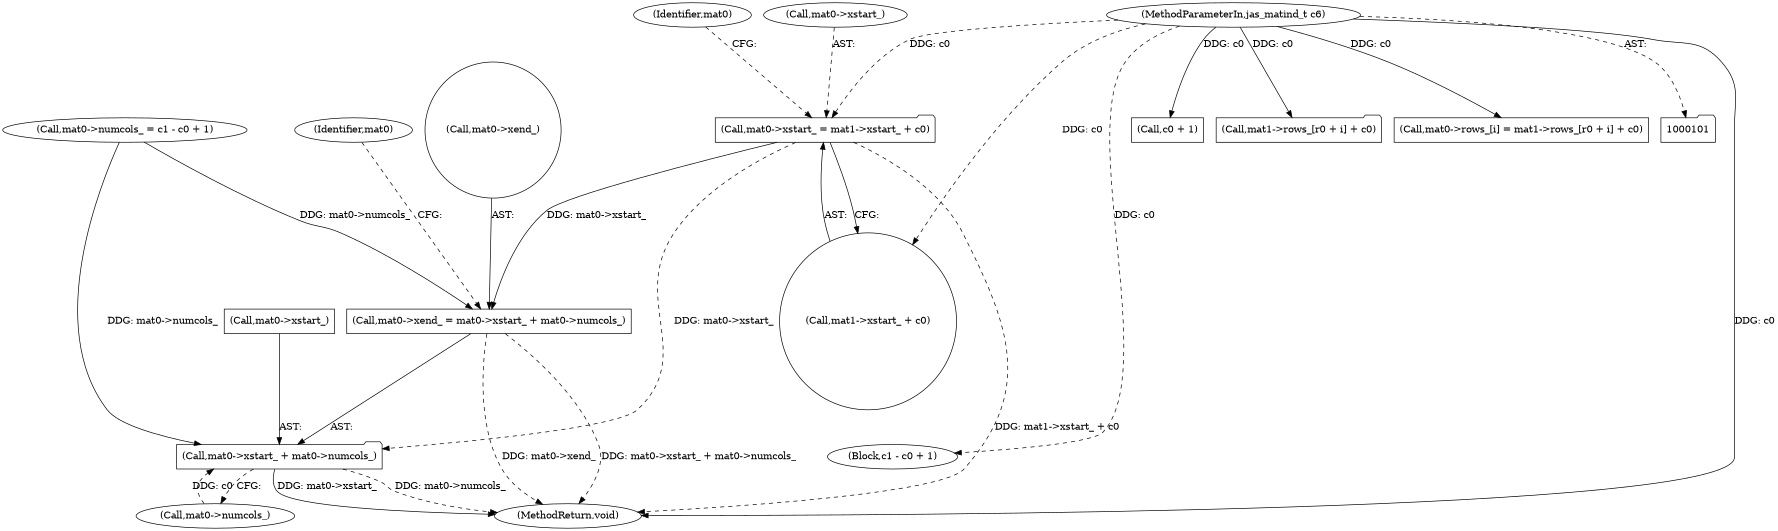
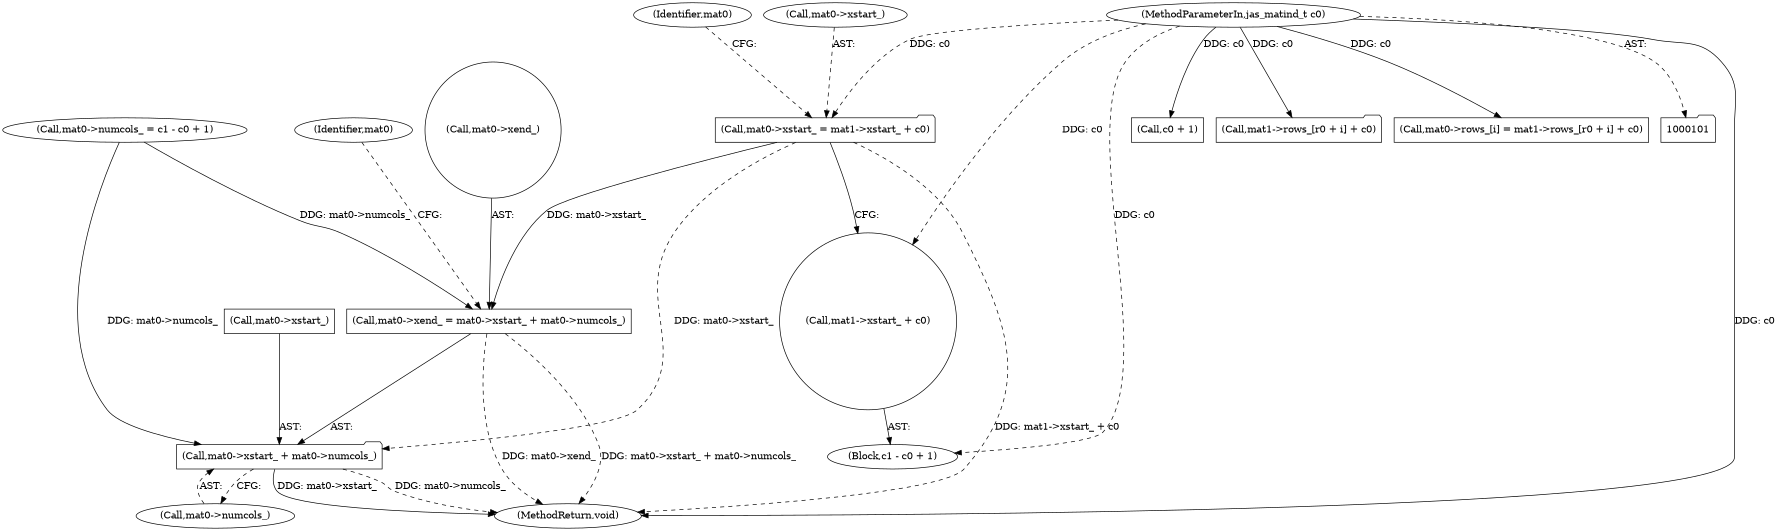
node "(MethodParameterIn,jas_matind_t c6)": label "(MethodParameterIn,jas_matind_t c6)" -> "(MethodParameterIn,jas_matind_t c0)"
edge "(Call,mat1->xstart_ + c0)" -> "(Call,mat0->xstart_ = mat1->xstart_ + c0)": now "(Call,mat1->xstart_ + c0)" -> "(Block,c1 - c0 + 1)"
edge "(Call,mat0->numcols_)" -> "(Call,mat0->xstart_ + mat0->numcols_)": label "DDG: c0" -> "AST: "
